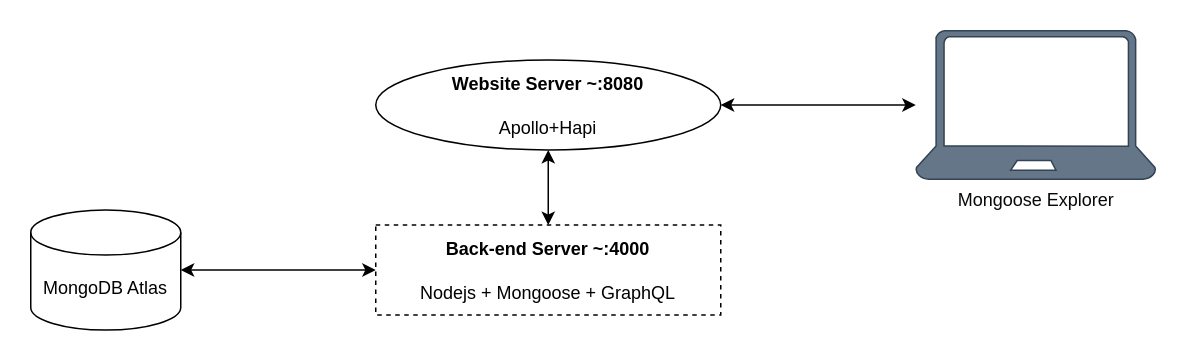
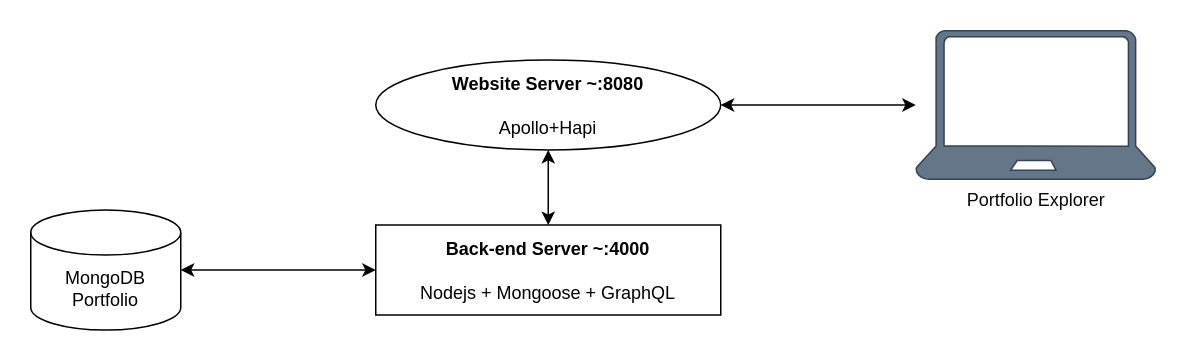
node "Mongoose Explorer": label "Mongoose Explorer" -> "Portfolio Explorer"
node "Back-end Server ~:4000 Nodejs + Mongoose + GraphQL": style dashed -> solid
node "MongoDB Atlas": label "MongoDB Atlas" -> "MongoDB Portfolio"
